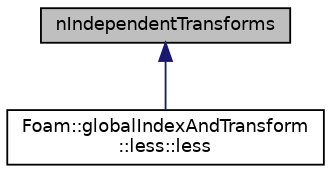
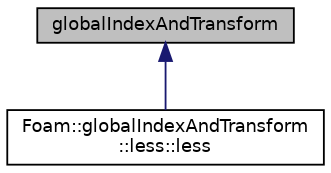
node "nIndependentTransforms": label "nIndependentTransforms" -> "globalIndexAndTransform"
